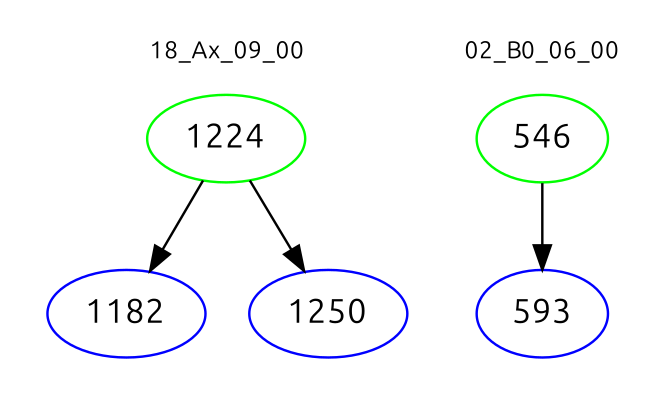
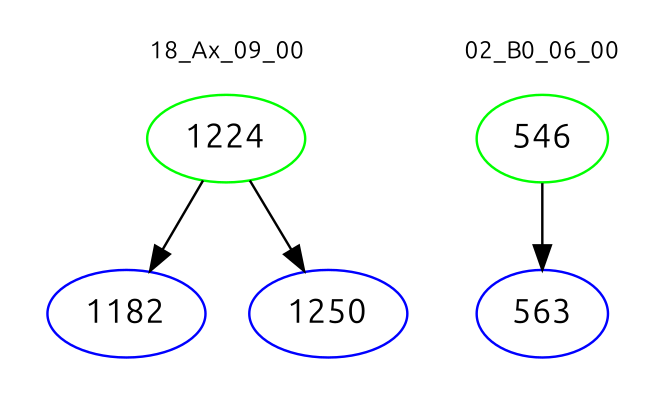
node "593": label "593" -> "563"
